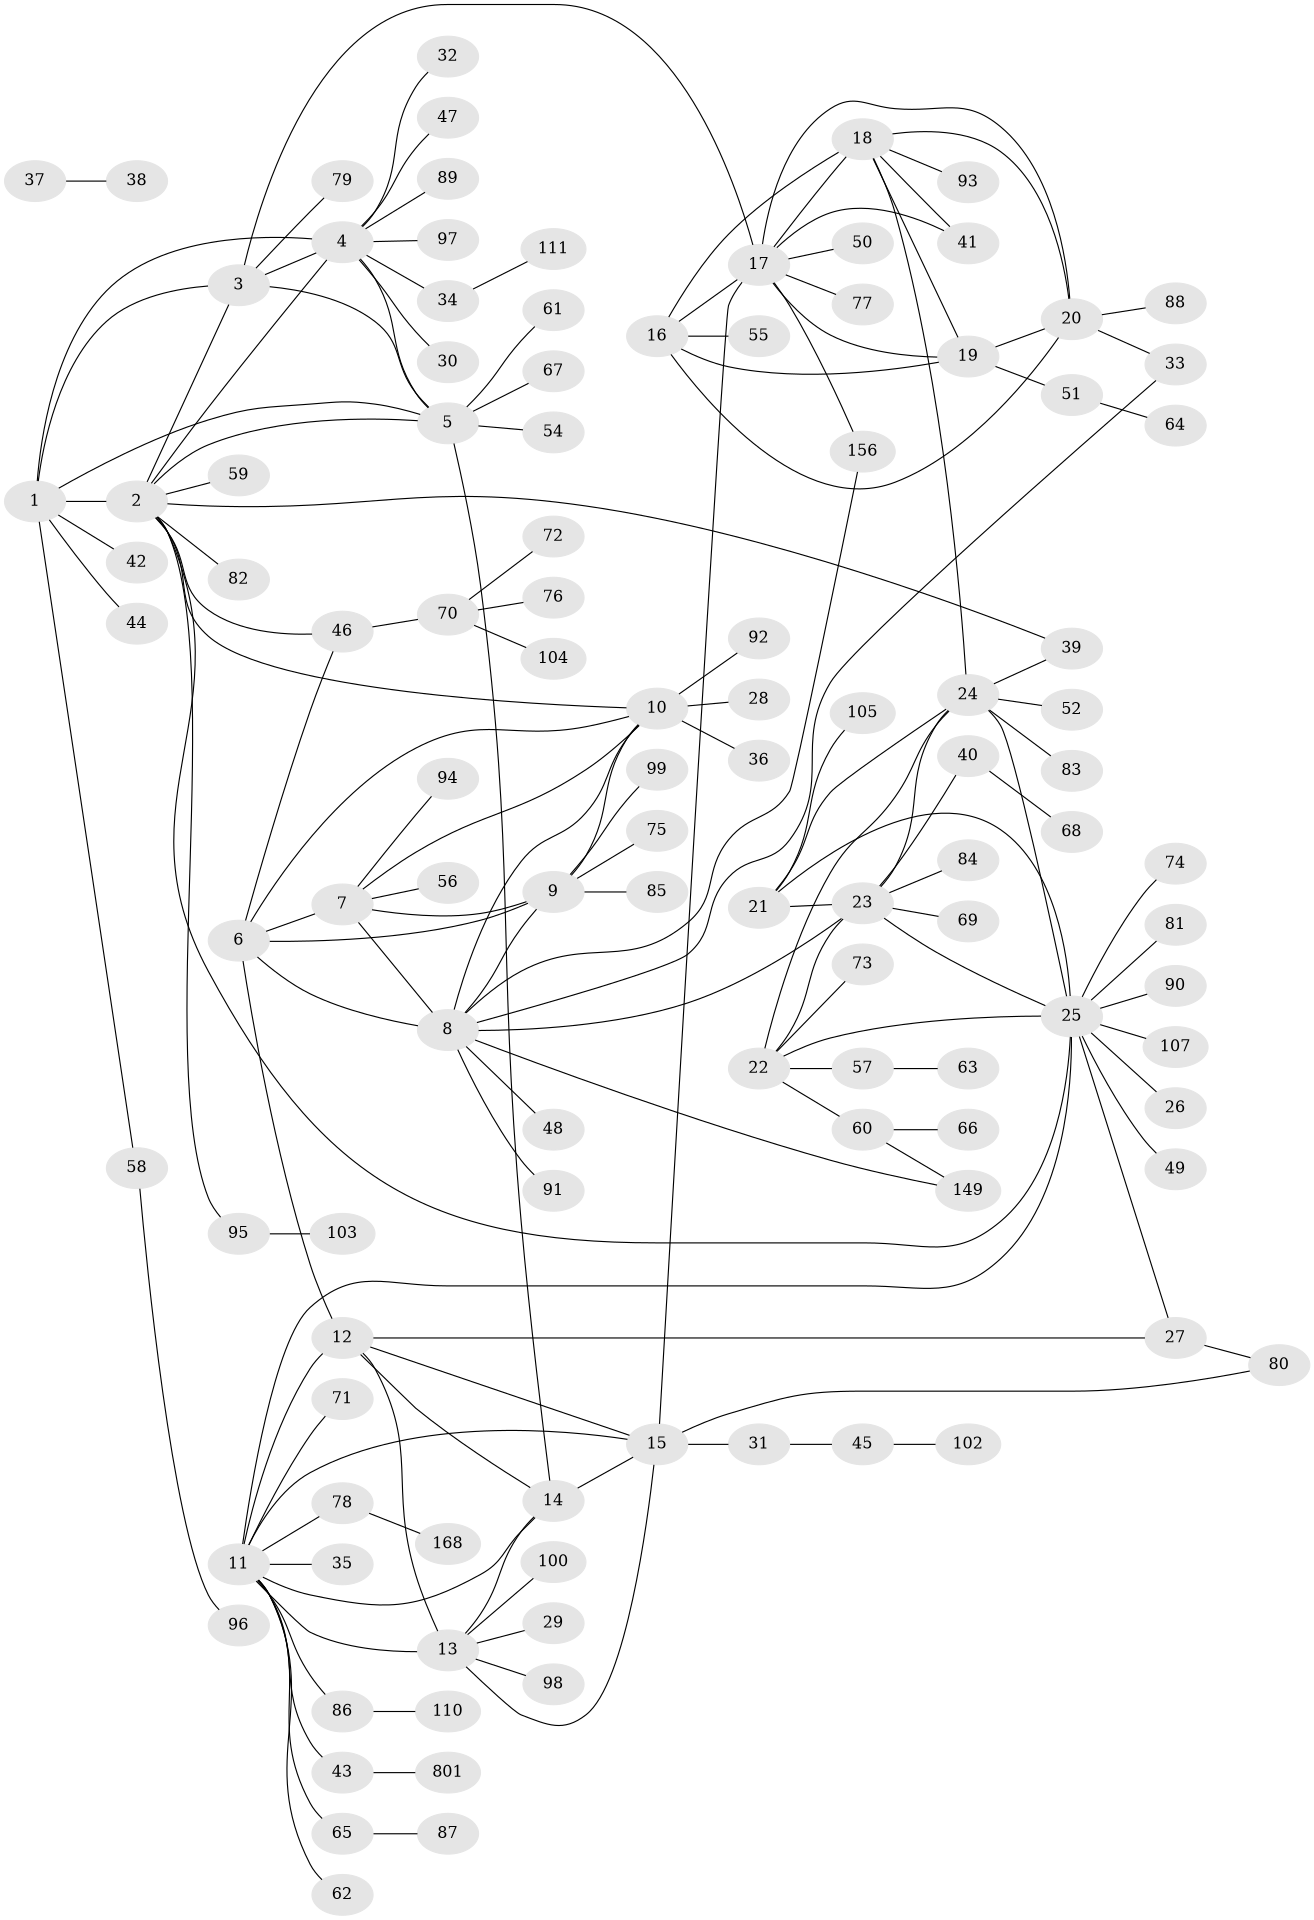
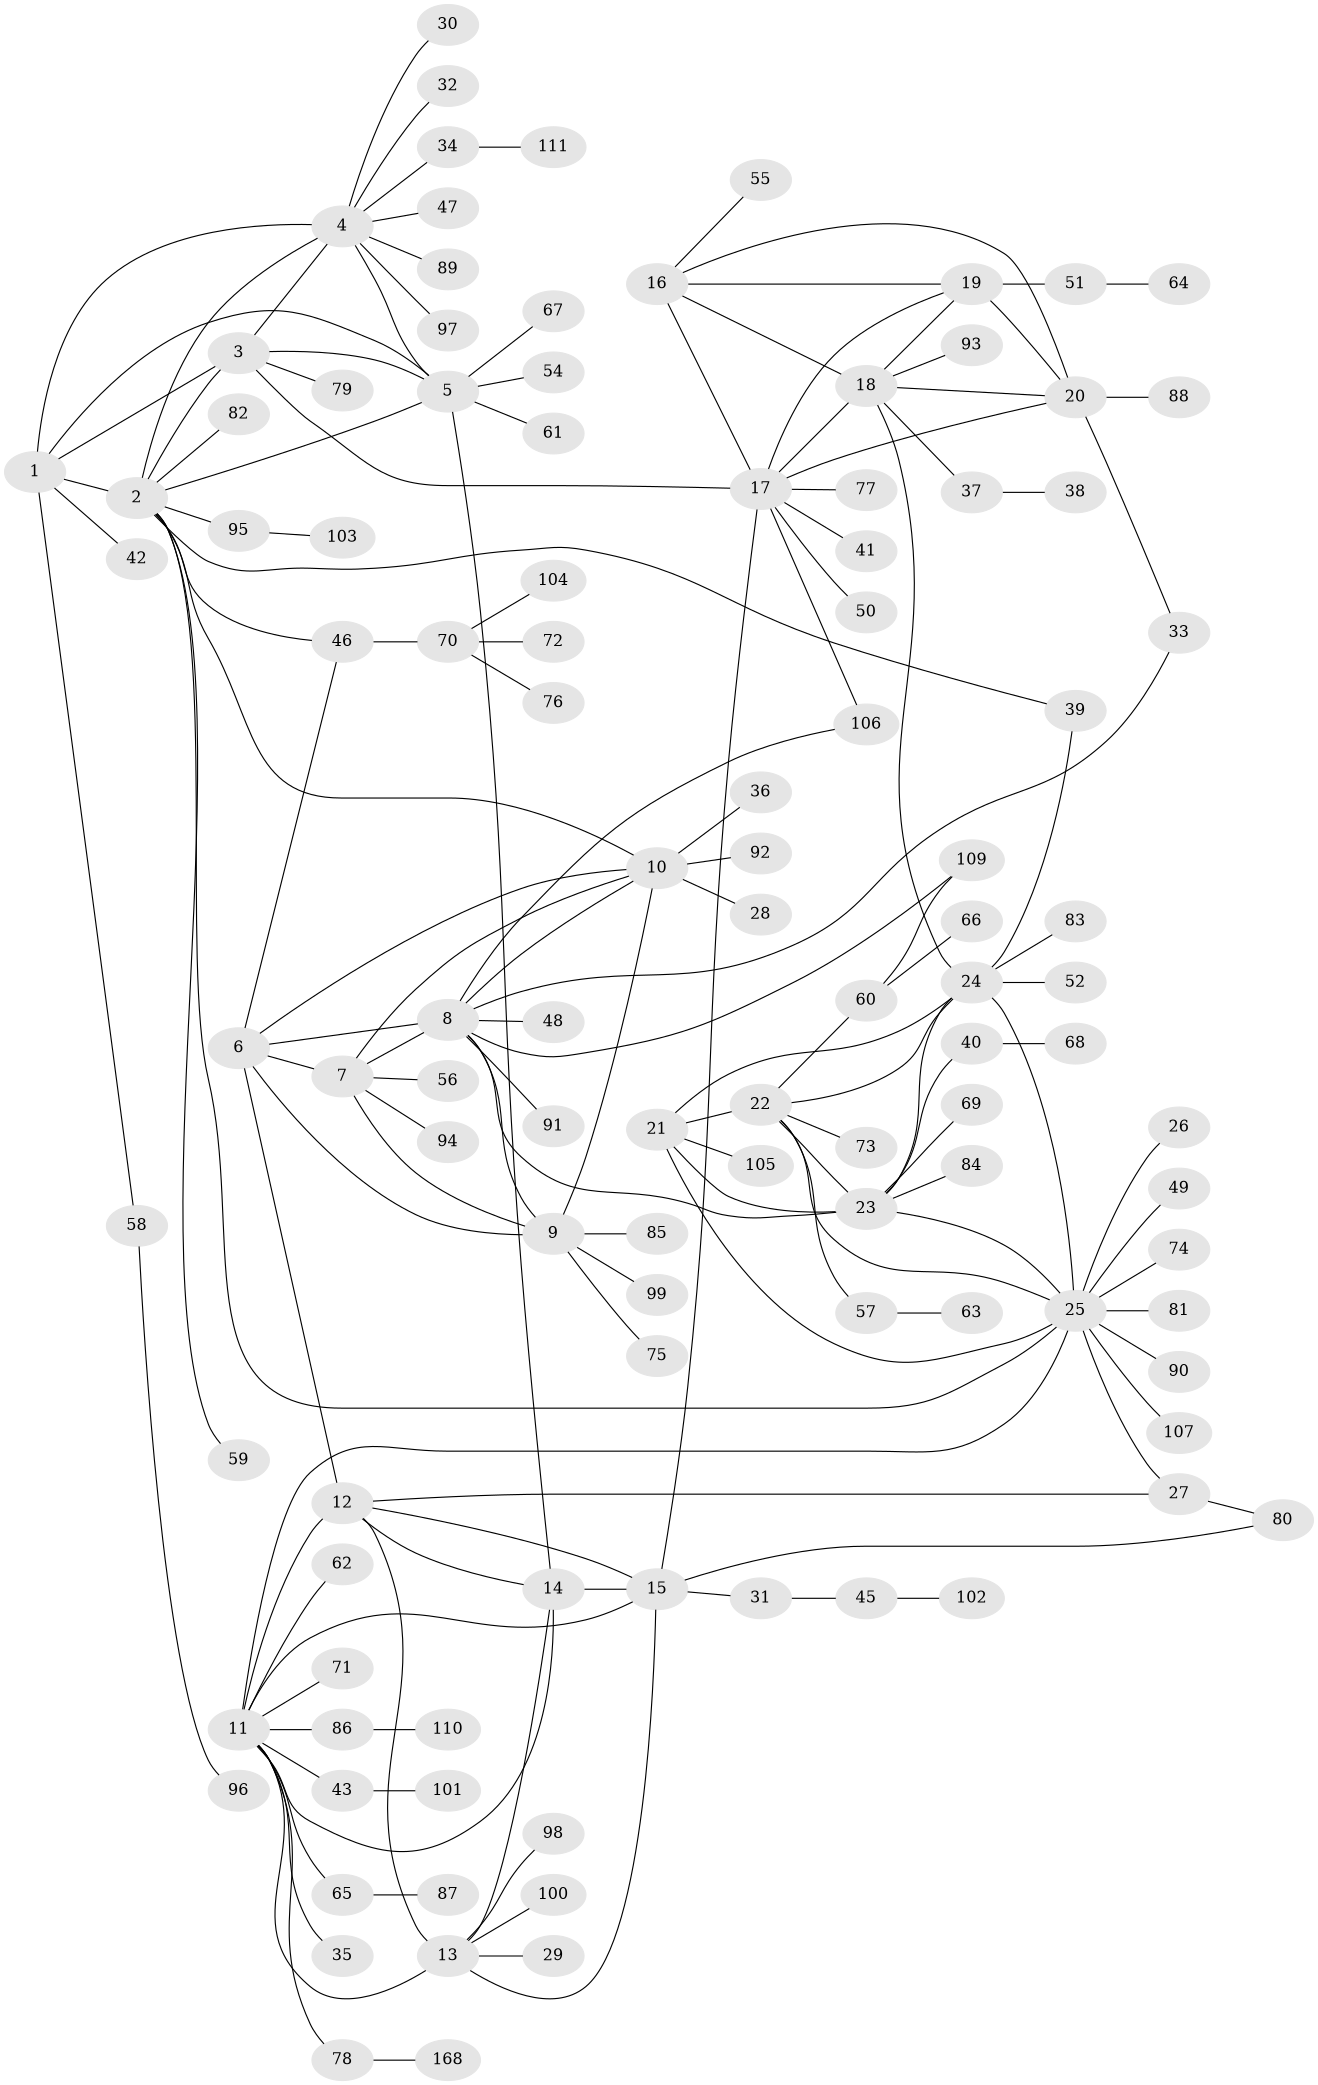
edge "18" -- "41": now "18" -- "37"
node "156": label "156" -> "106"
node "44": removed
edge "22" -- "21": added
node "149": label "149" -> "109"
node "801": label "801" -> "101"
